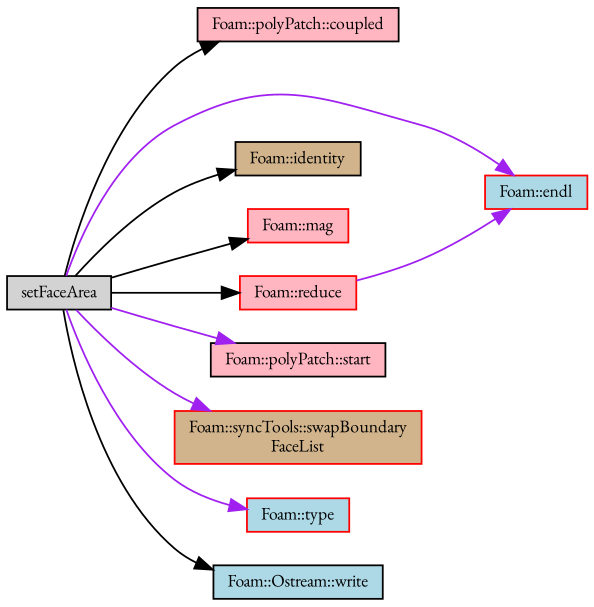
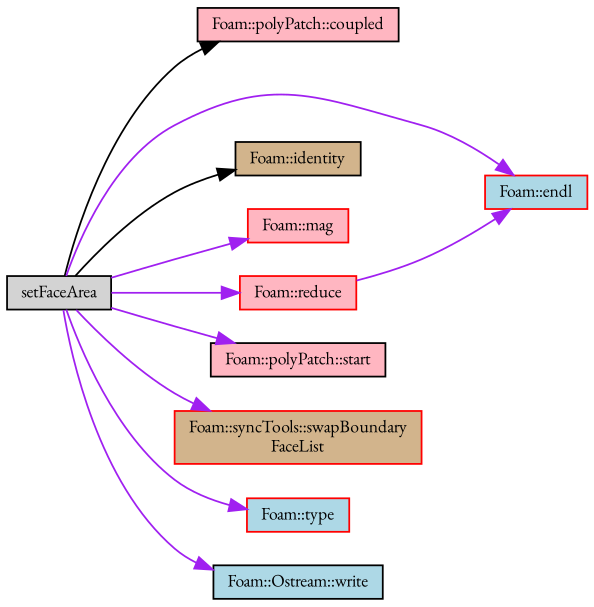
edge "setFaceArea" -> "Foam::mag": color black -> purple
edge "setFaceArea" -> "Foam::reduce": color black -> purple
edge "setFaceArea" -> "Foam::Ostream::write": color black -> purple
